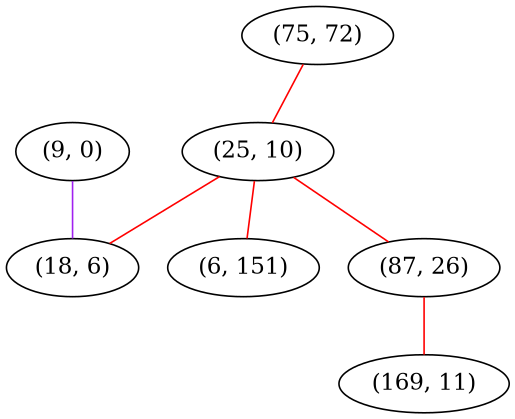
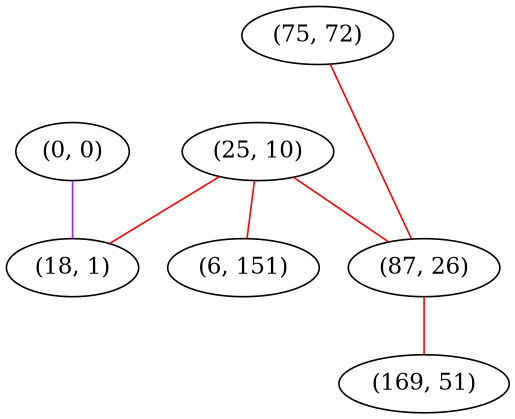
edge "(75, 72)" -- "(25, 10)": now "(75, 72)" -- "(87, 26)"
node "(9, 0)": label "(9, 0)" -> "(0, 0)"
node "(18, 6)": label "(18, 6)" -> "(18, 1)"
node "(169, 11)": label "(169, 11)" -> "(169, 51)"
